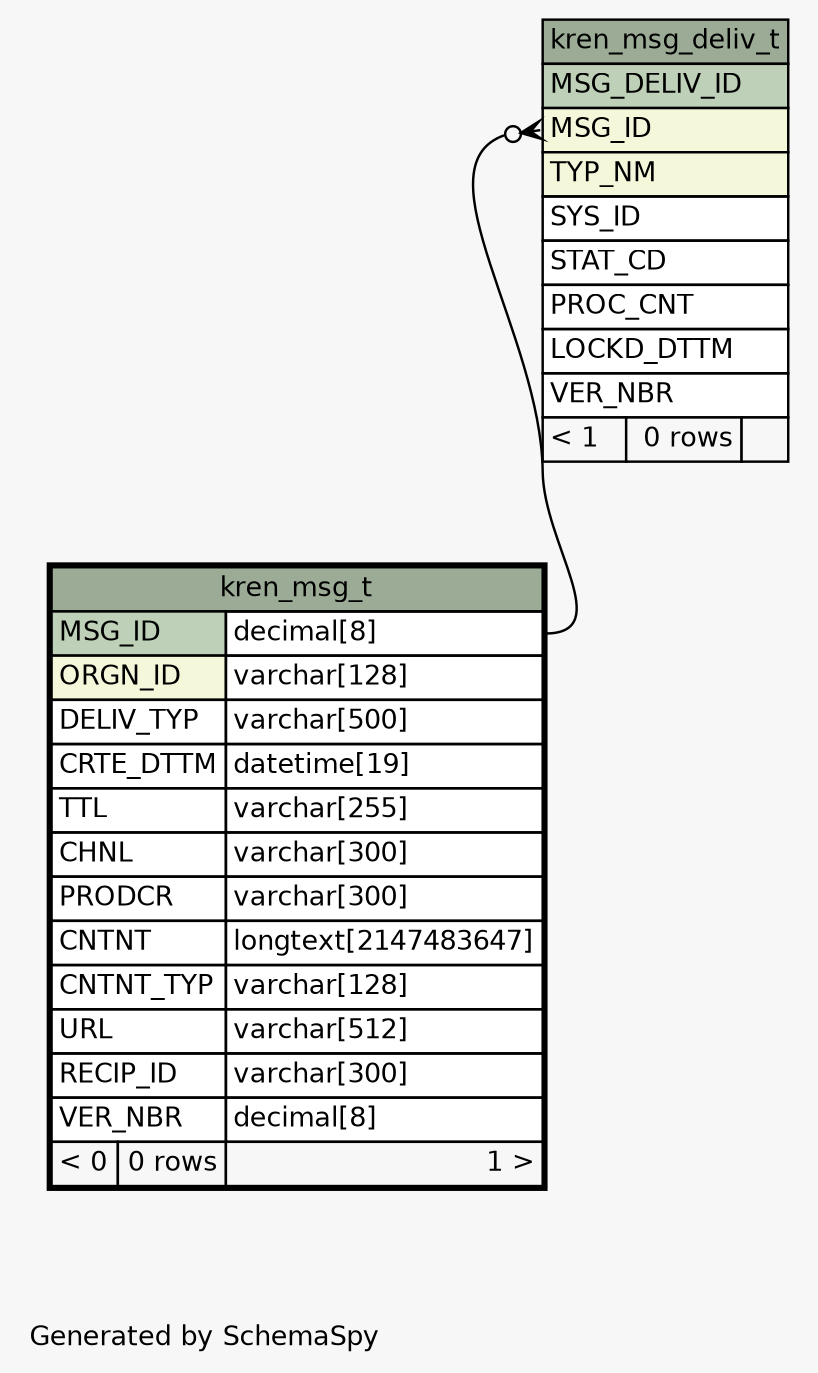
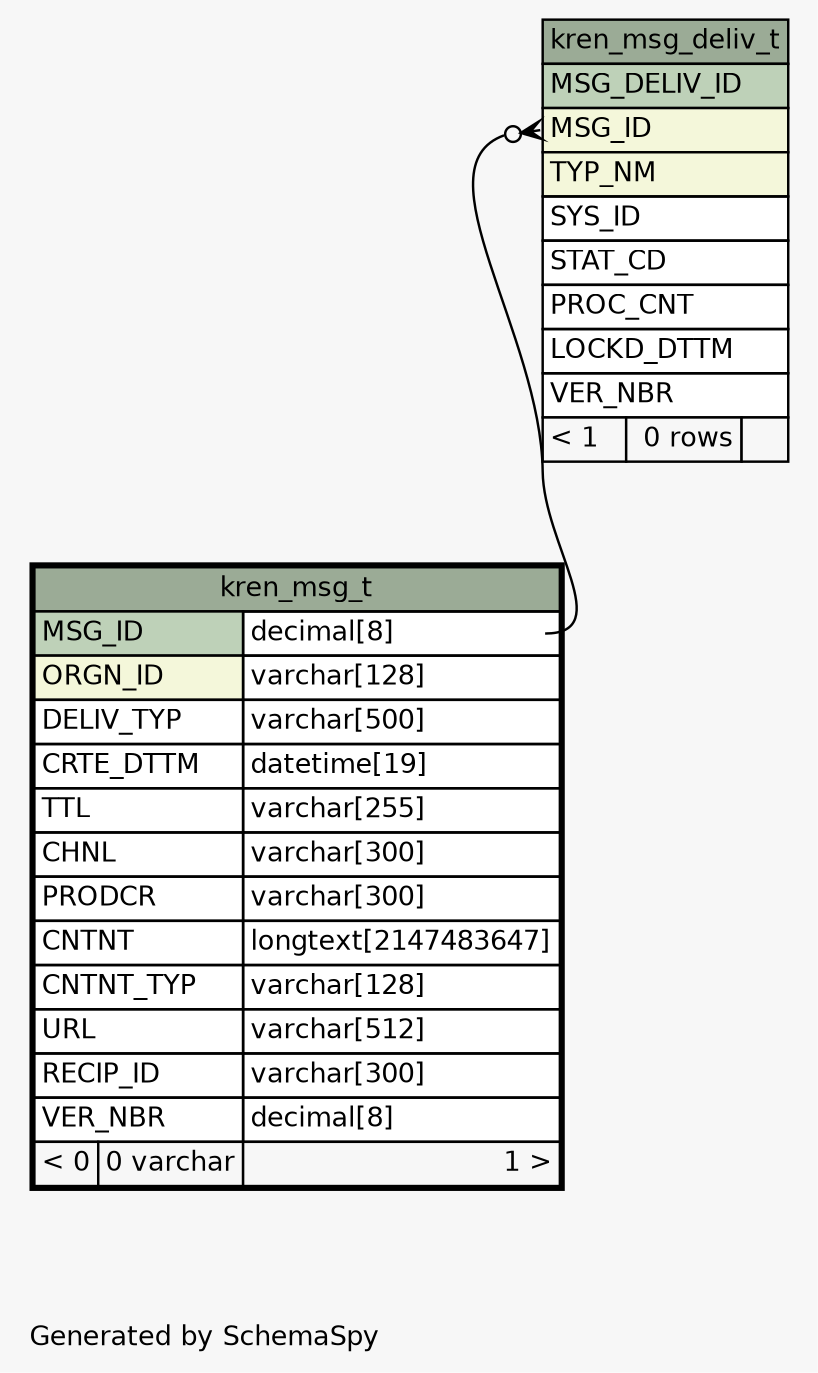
node "kren_msg_t": text "0 rows" -> "0 varchar"
